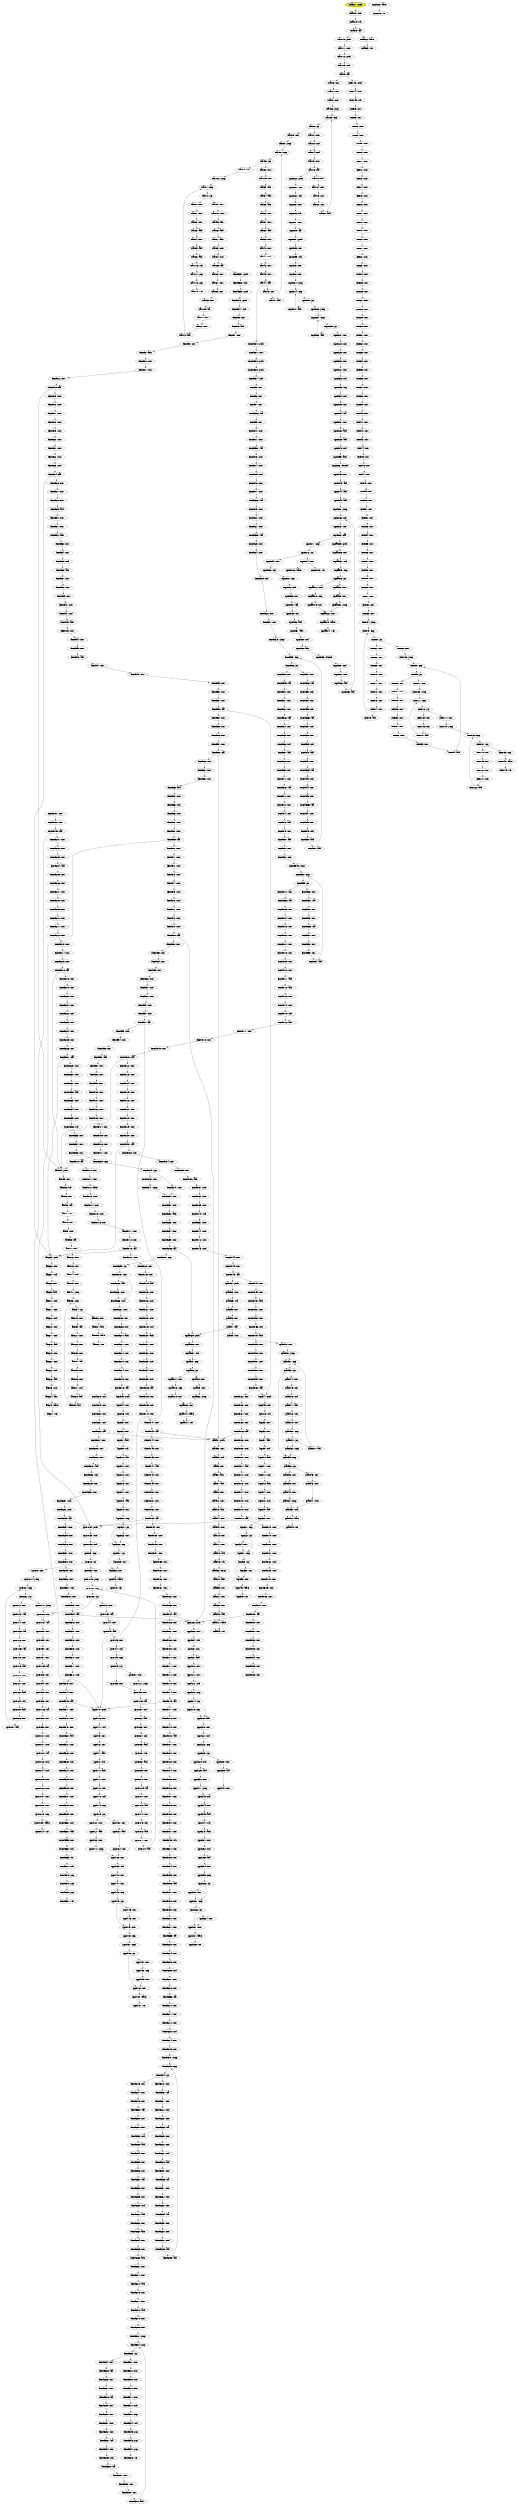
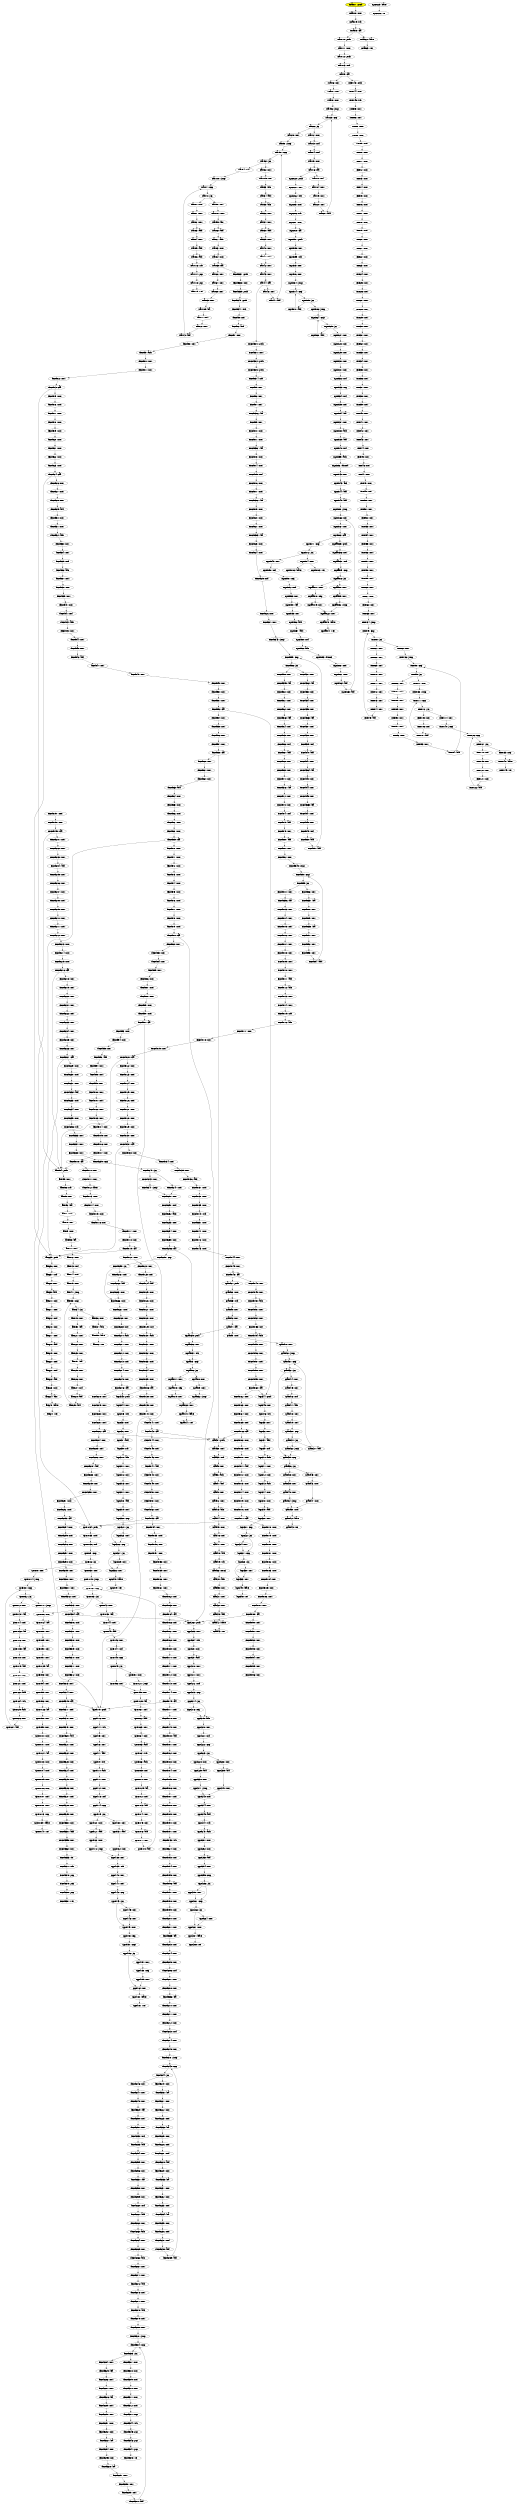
edge "encode261 : mov" -> "encode266 : mov": now "encode259 : jcc" -> "encode266 : mov"
node "logscl53 : mov": label "logscl53 : mov" -> "logscl33 : mov"
node "logsch172 : jump": label "logsch172 : jump" -> "uppol172 : jump"
edge "decode332 : lea" -> "decode252 : mul": now "decode251 : mov" -> "decode252 : mul"
